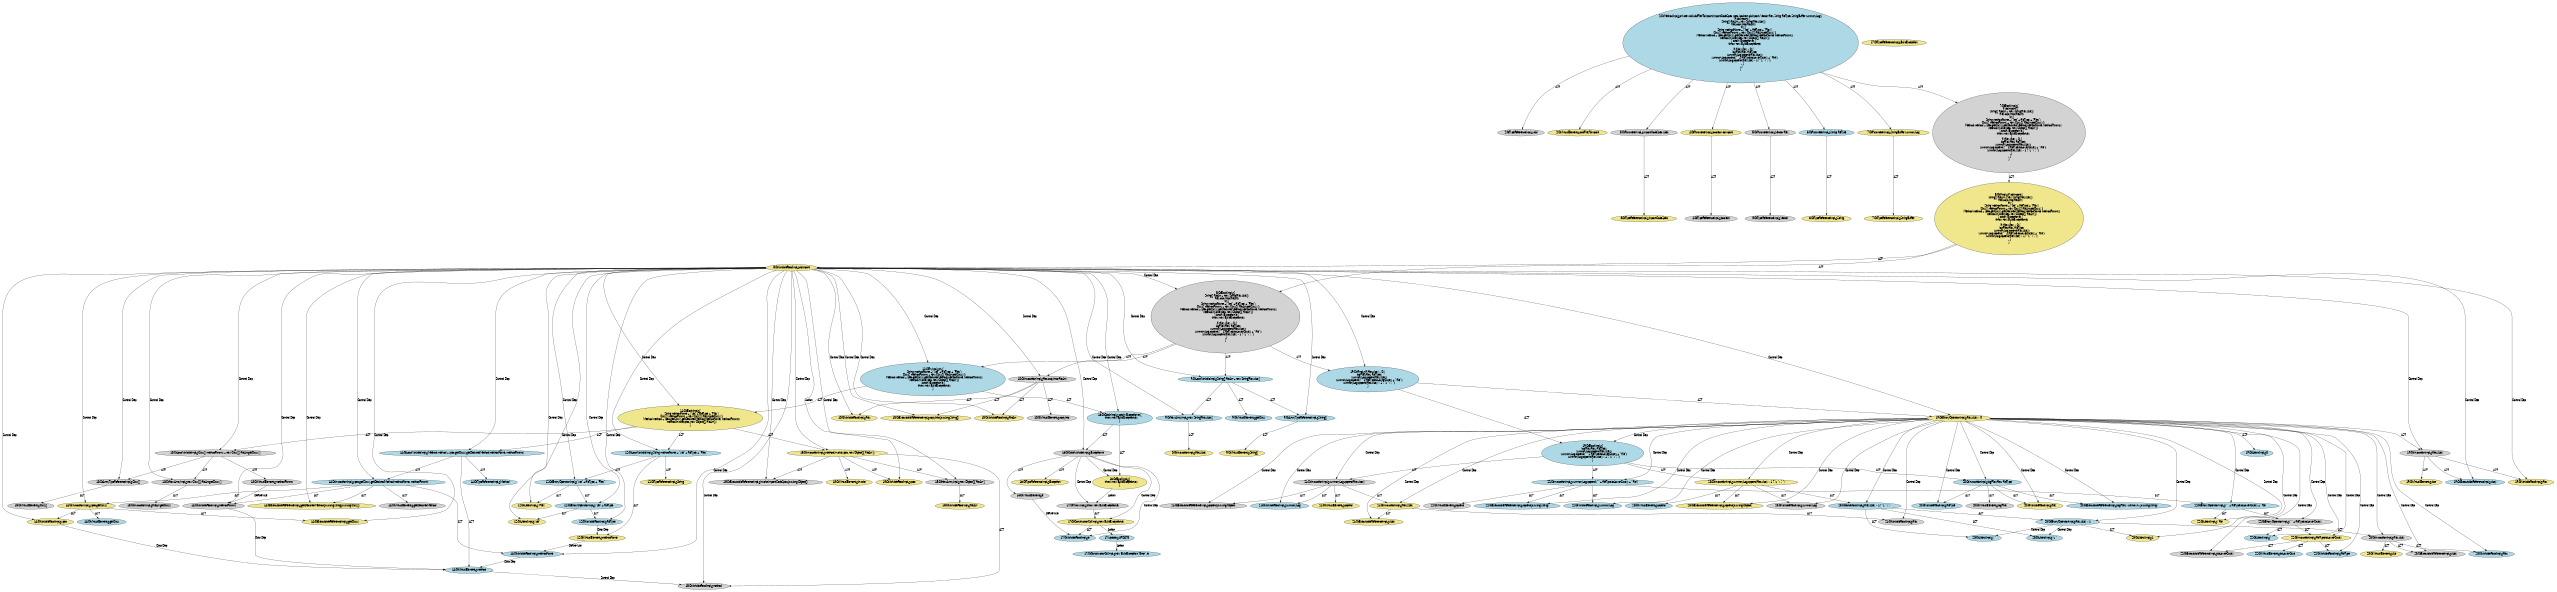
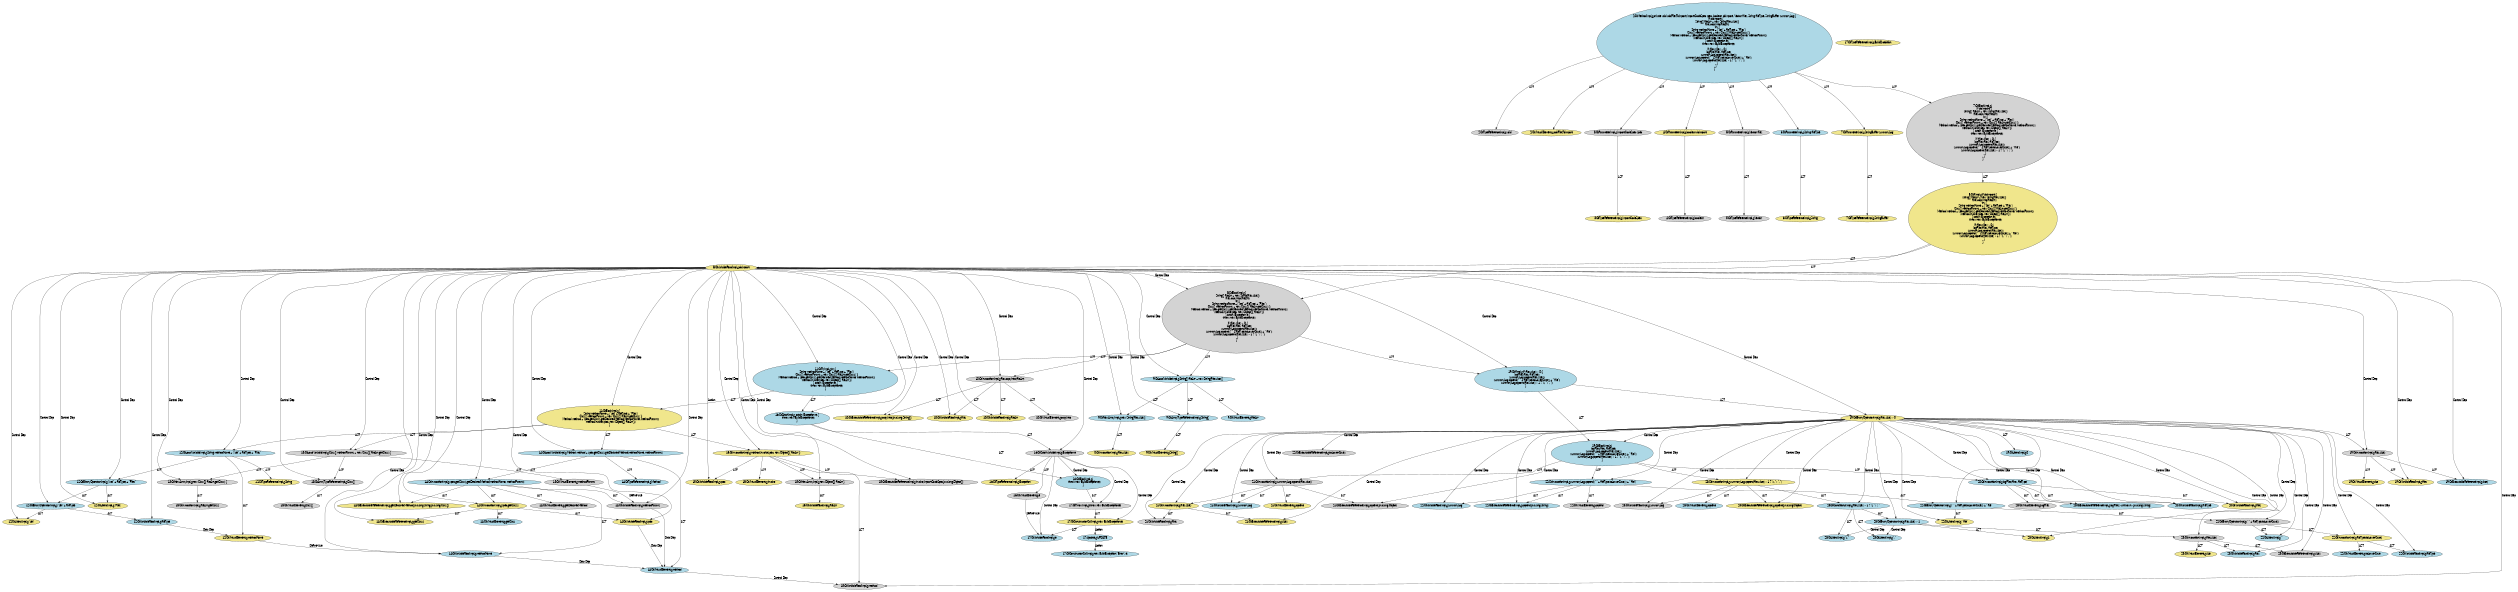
node "9:CtVirtualElement@getClass": label "9:CtVirtualElement@getClass" -> "9:CtVirtualElement@fileArr"
node "16:CtBlockImpl@{ throw new BuildException(e); }": fillcolor khaki -> lightblue
edge "16:CtBlockImpl@{ throw new BuildException(e); }" -> "17:CtThrowImpl@throw new BuildException(e)": label "Action" -> "AST"
edge "22:CtInvocationImpl@fileType.toLowerCase()" -> "22:CtExecutableReferenceImpl@toLowerCase()": removed, label "AST"
